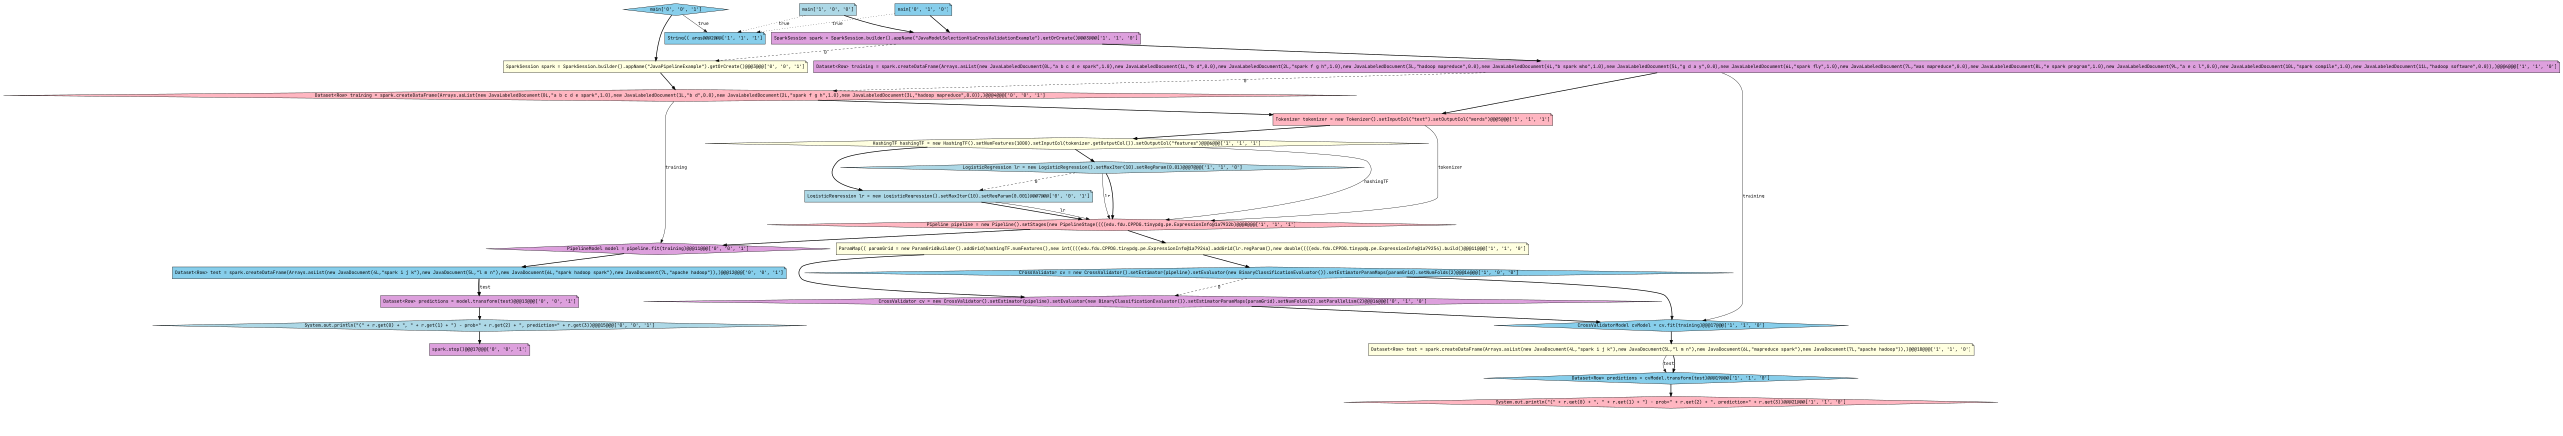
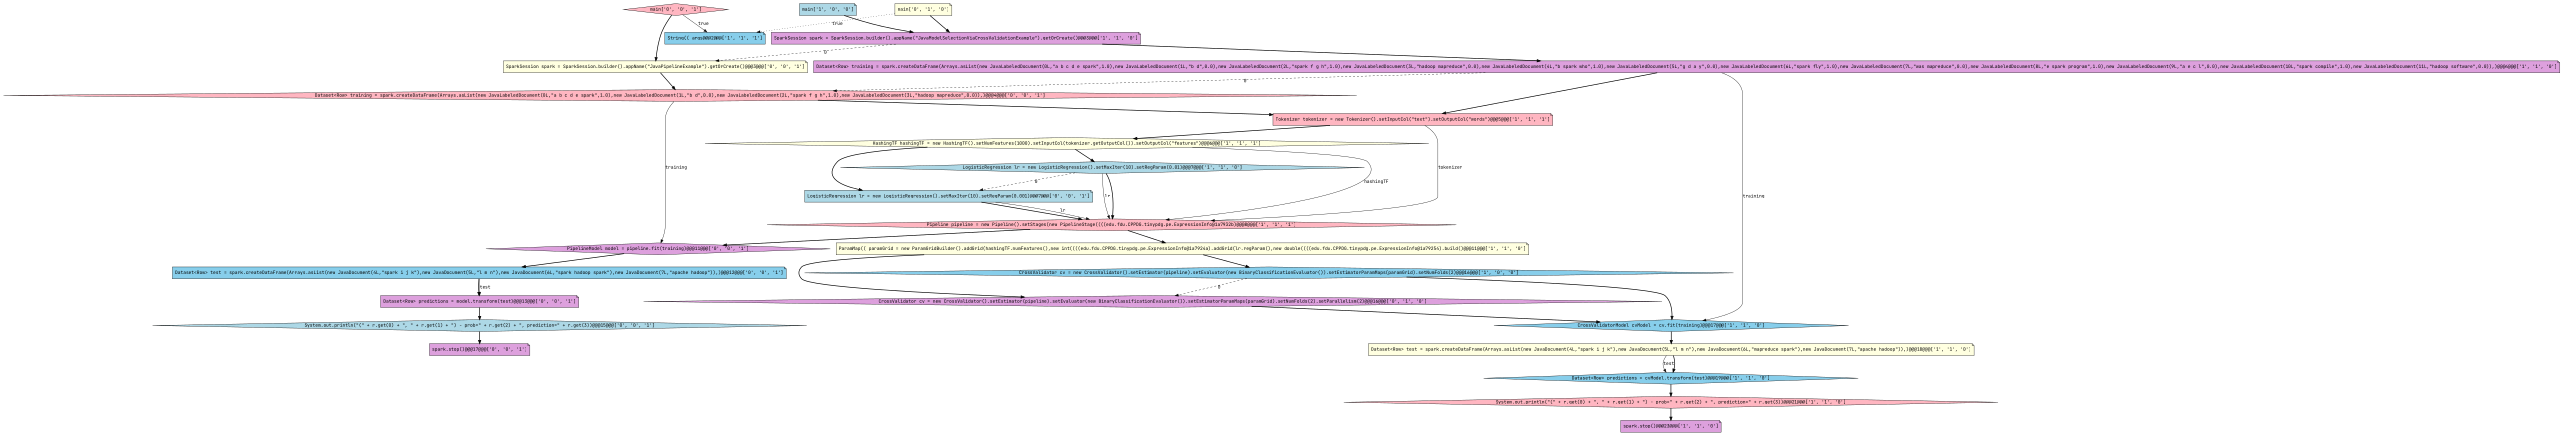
node "main['0', '0', '1']": fillcolor skyblue -> lightpink
node "main['0', '1', '0']": fillcolor skyblue -> lightyellow
edge "main['1', '0', '0']" -> "String(( args@@@2@@@['1', '1', '1']": removed, label "true"
node "spark.stop()@@@23@@@['1', '1', '0']": added
